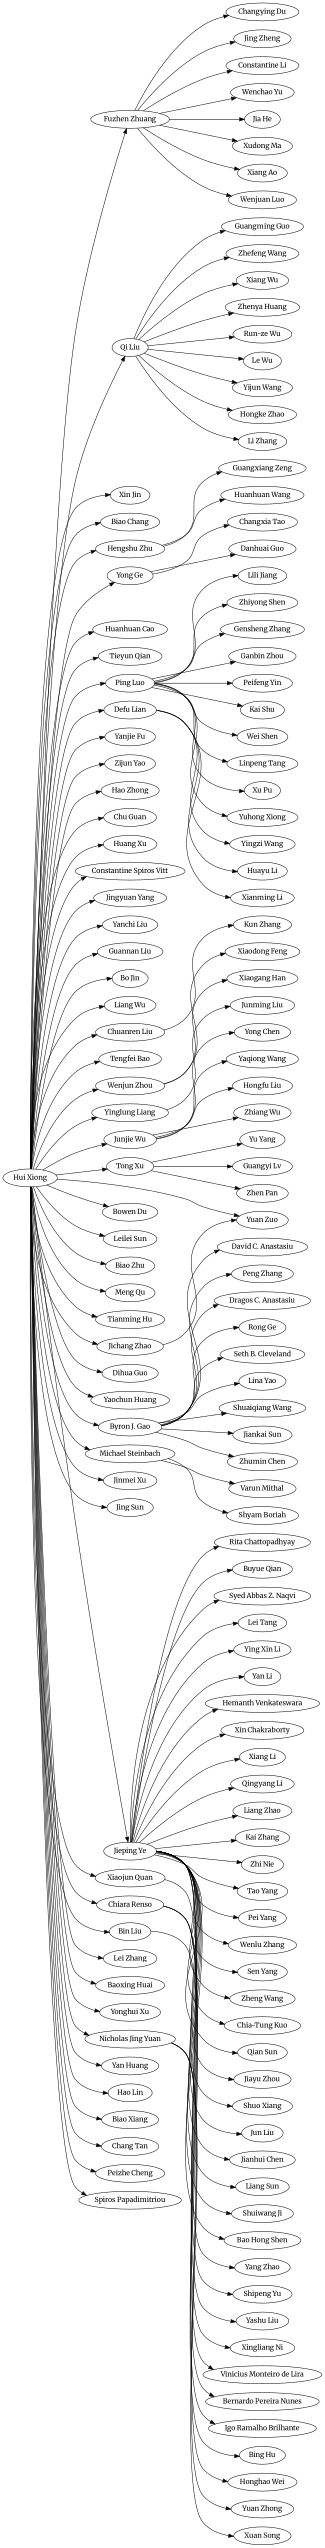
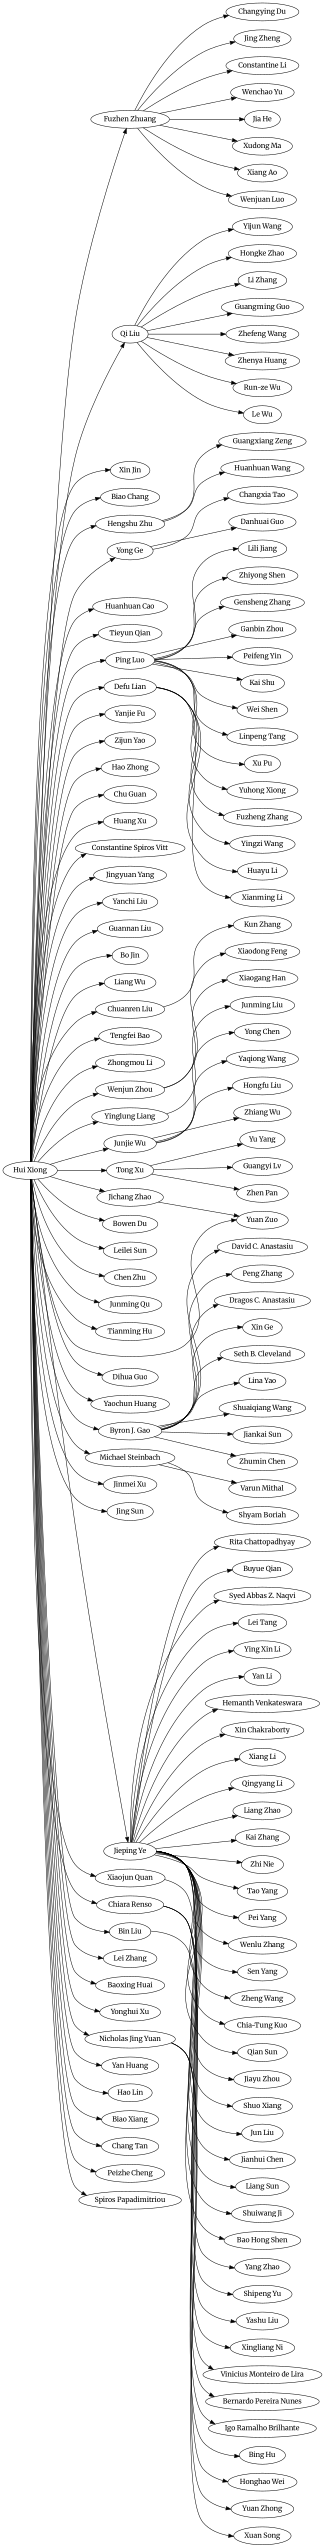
node "Xiang Wu": removed
node "Fuzheng Zhang": added
node "Zhongmou Li": added
node "Biao Zhu": label "Biao Zhu" -> "Chen Zhu"
node "Meng Qu": label "Meng Qu" -> "Junming Qu"
node "Rong Ge": label "Rong Ge" -> "Xin Ge"
